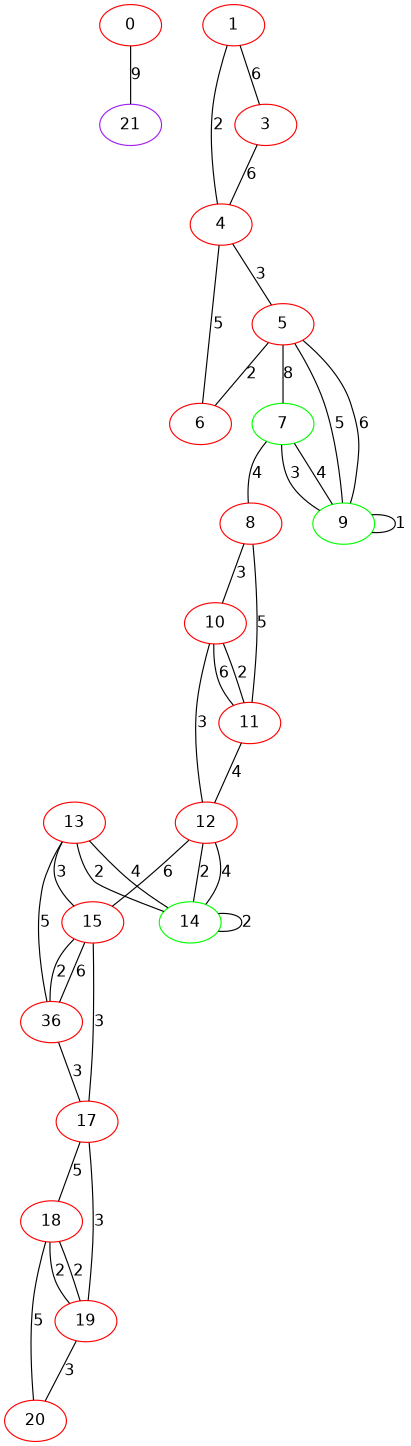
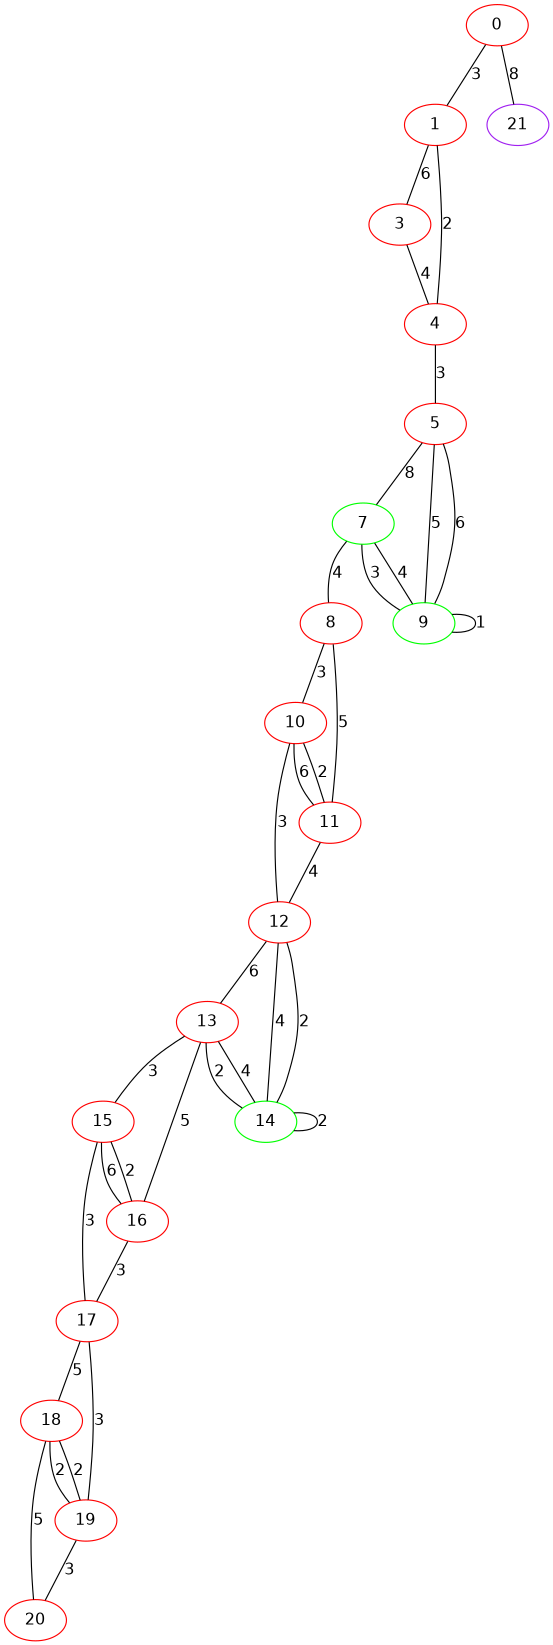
edge "0" -- "21": label "9" -> "8"
edge "0" -- "1": added, label "3"
edge "3" -- "4": label "6" -> "4"
node "6": removed
edge "12" -- "15": now "12" -- "13"
node "36": label "36" -> "16"
